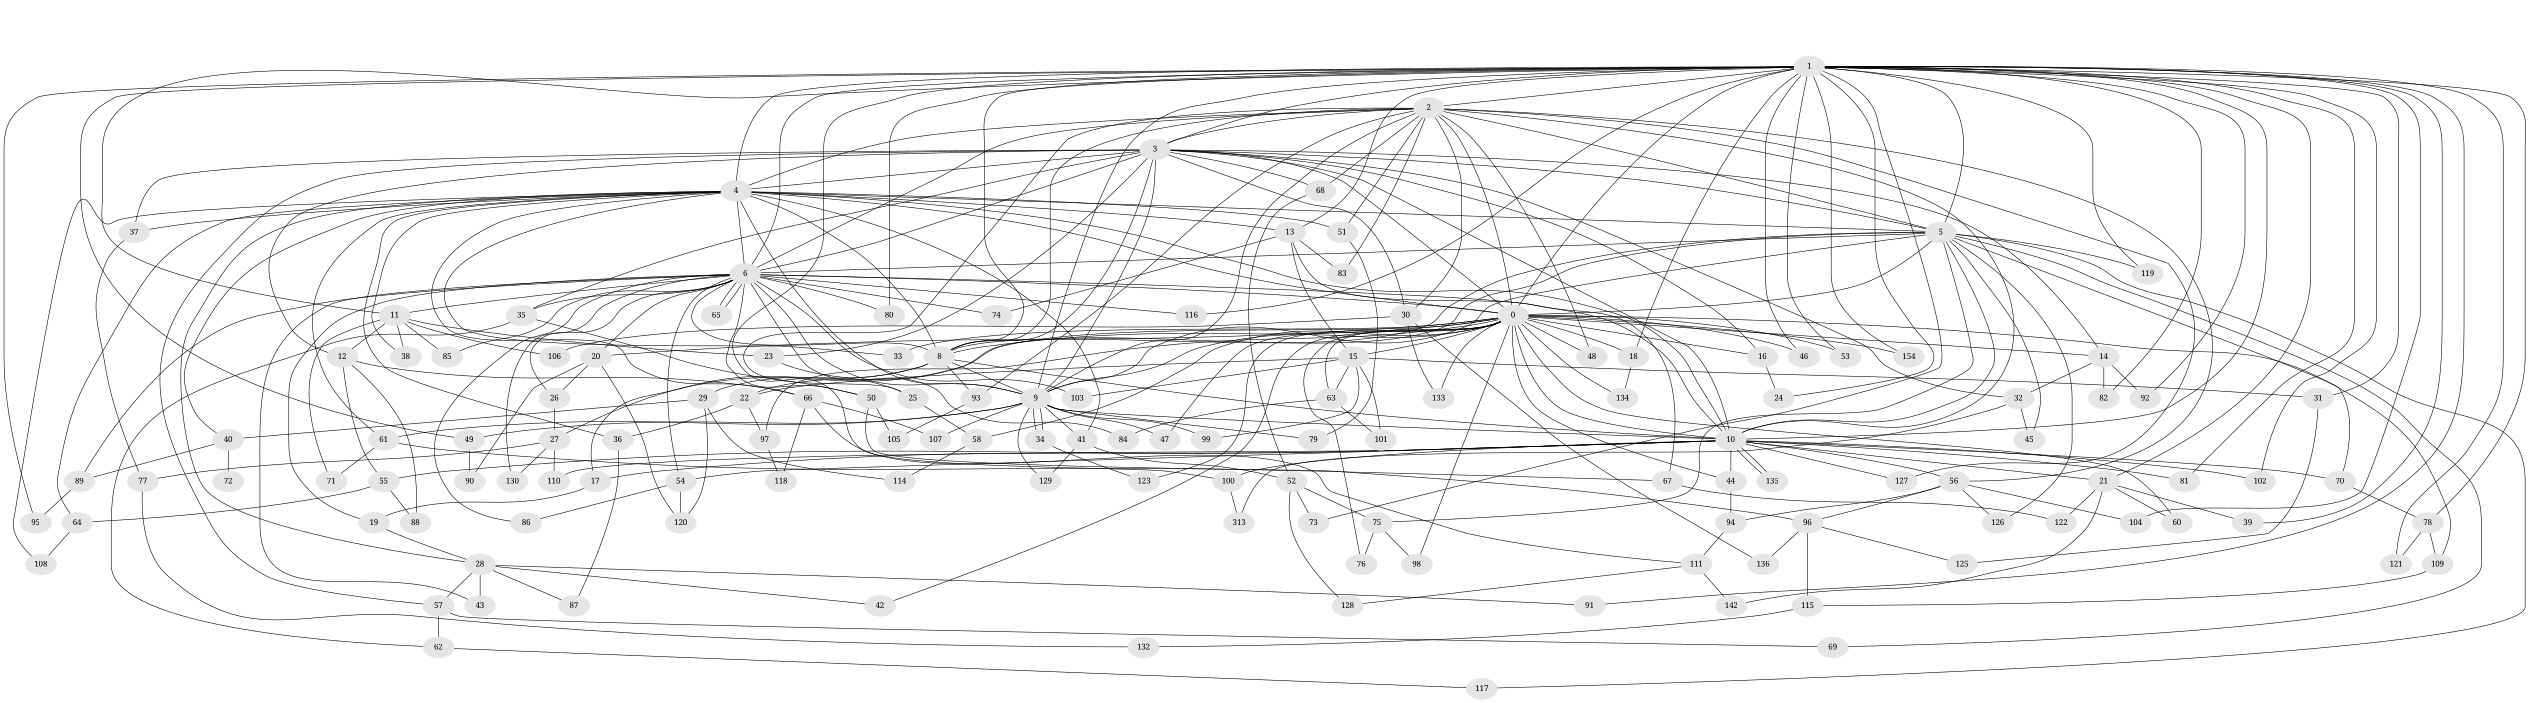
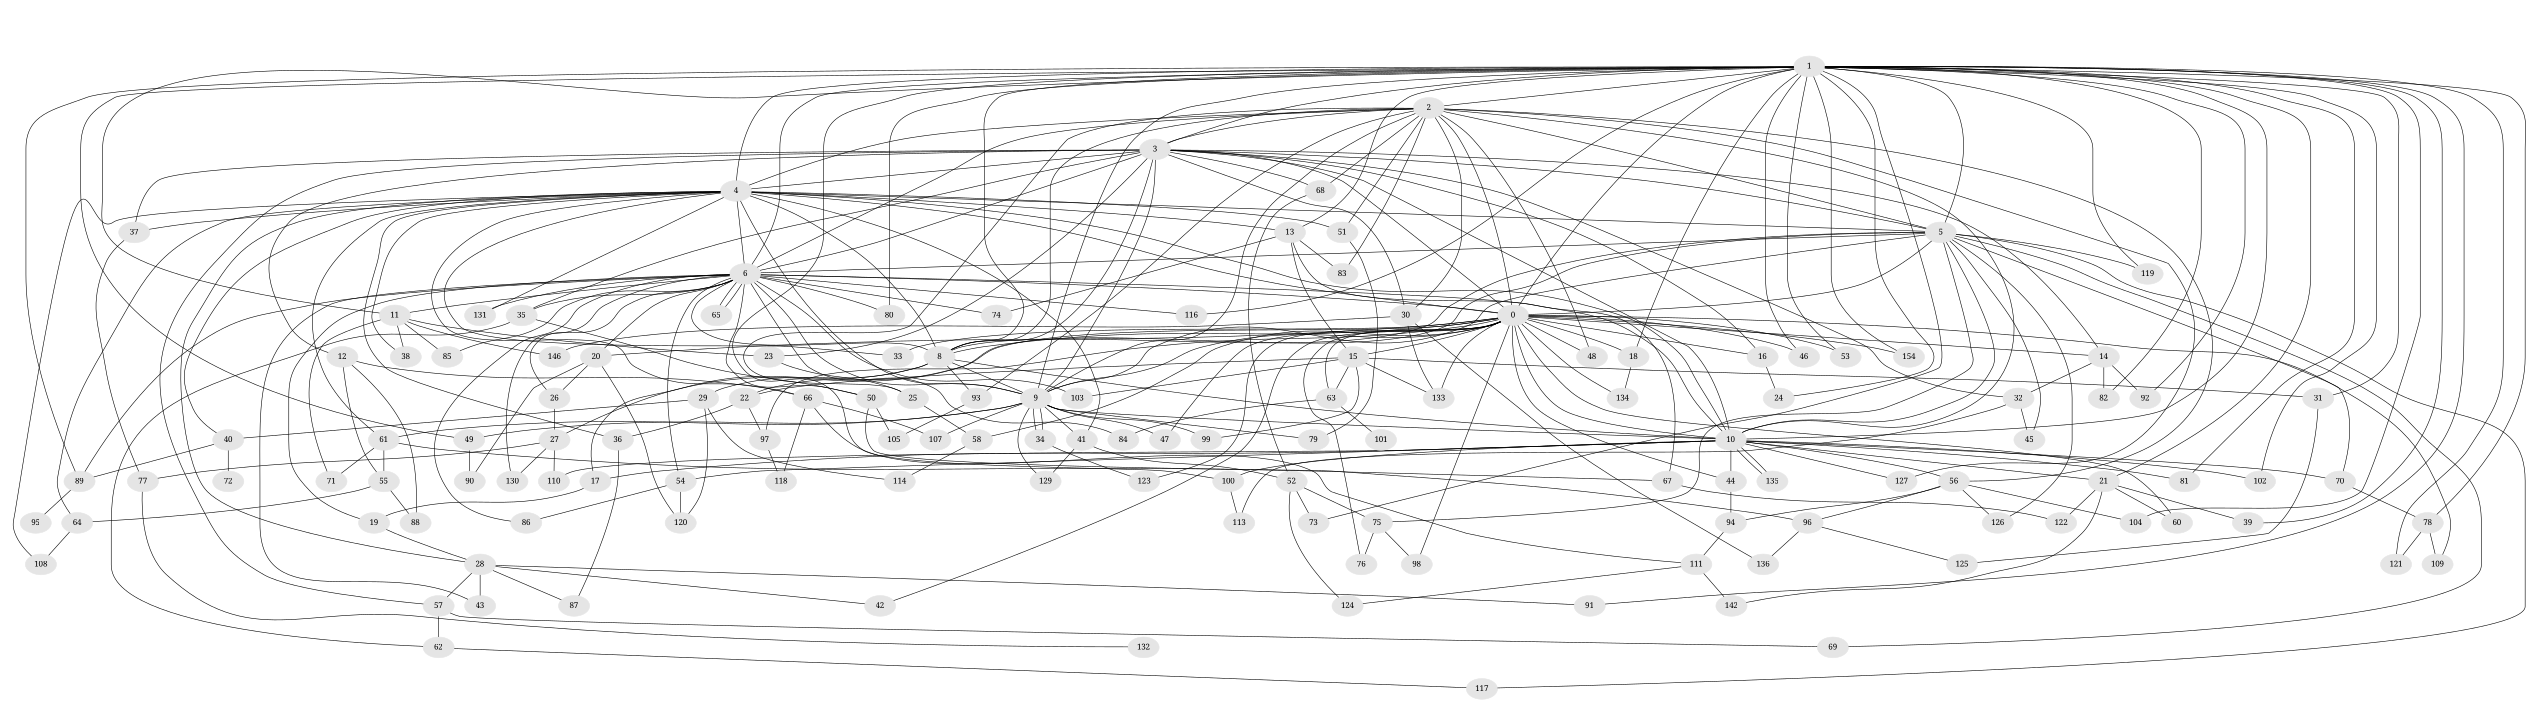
edge "1" -- "95": now "1" -- "89"
node "131": added
edge "11" -- "12": removed
node "106": label "106" -> "146"
edge "15" -- "101": now "15" -- "133"
edge "10" -- "55": now "61" -- "55"
node "313": label "313" -> "113"
node "128": label "128" -> "124"
node "115": removed
